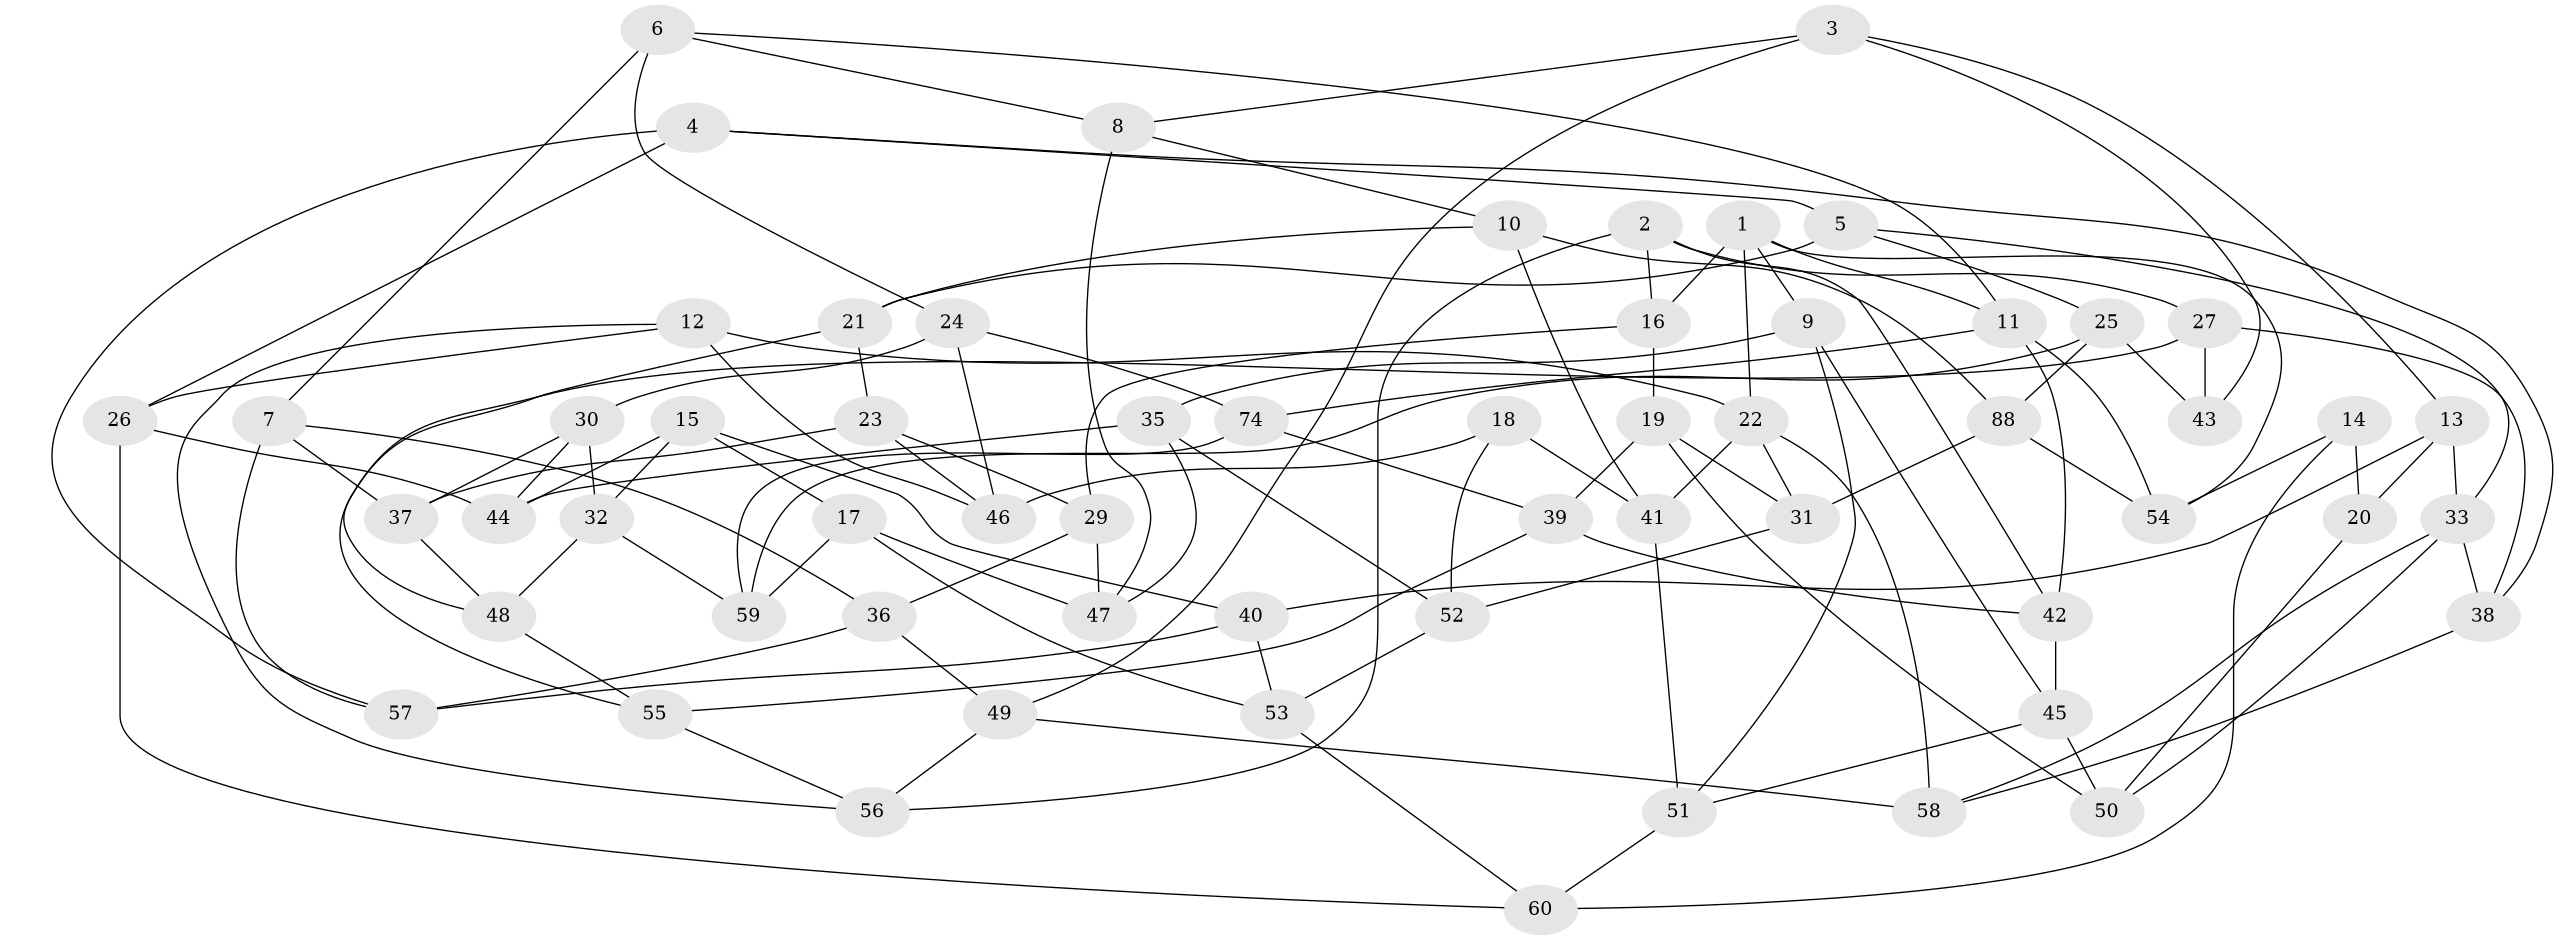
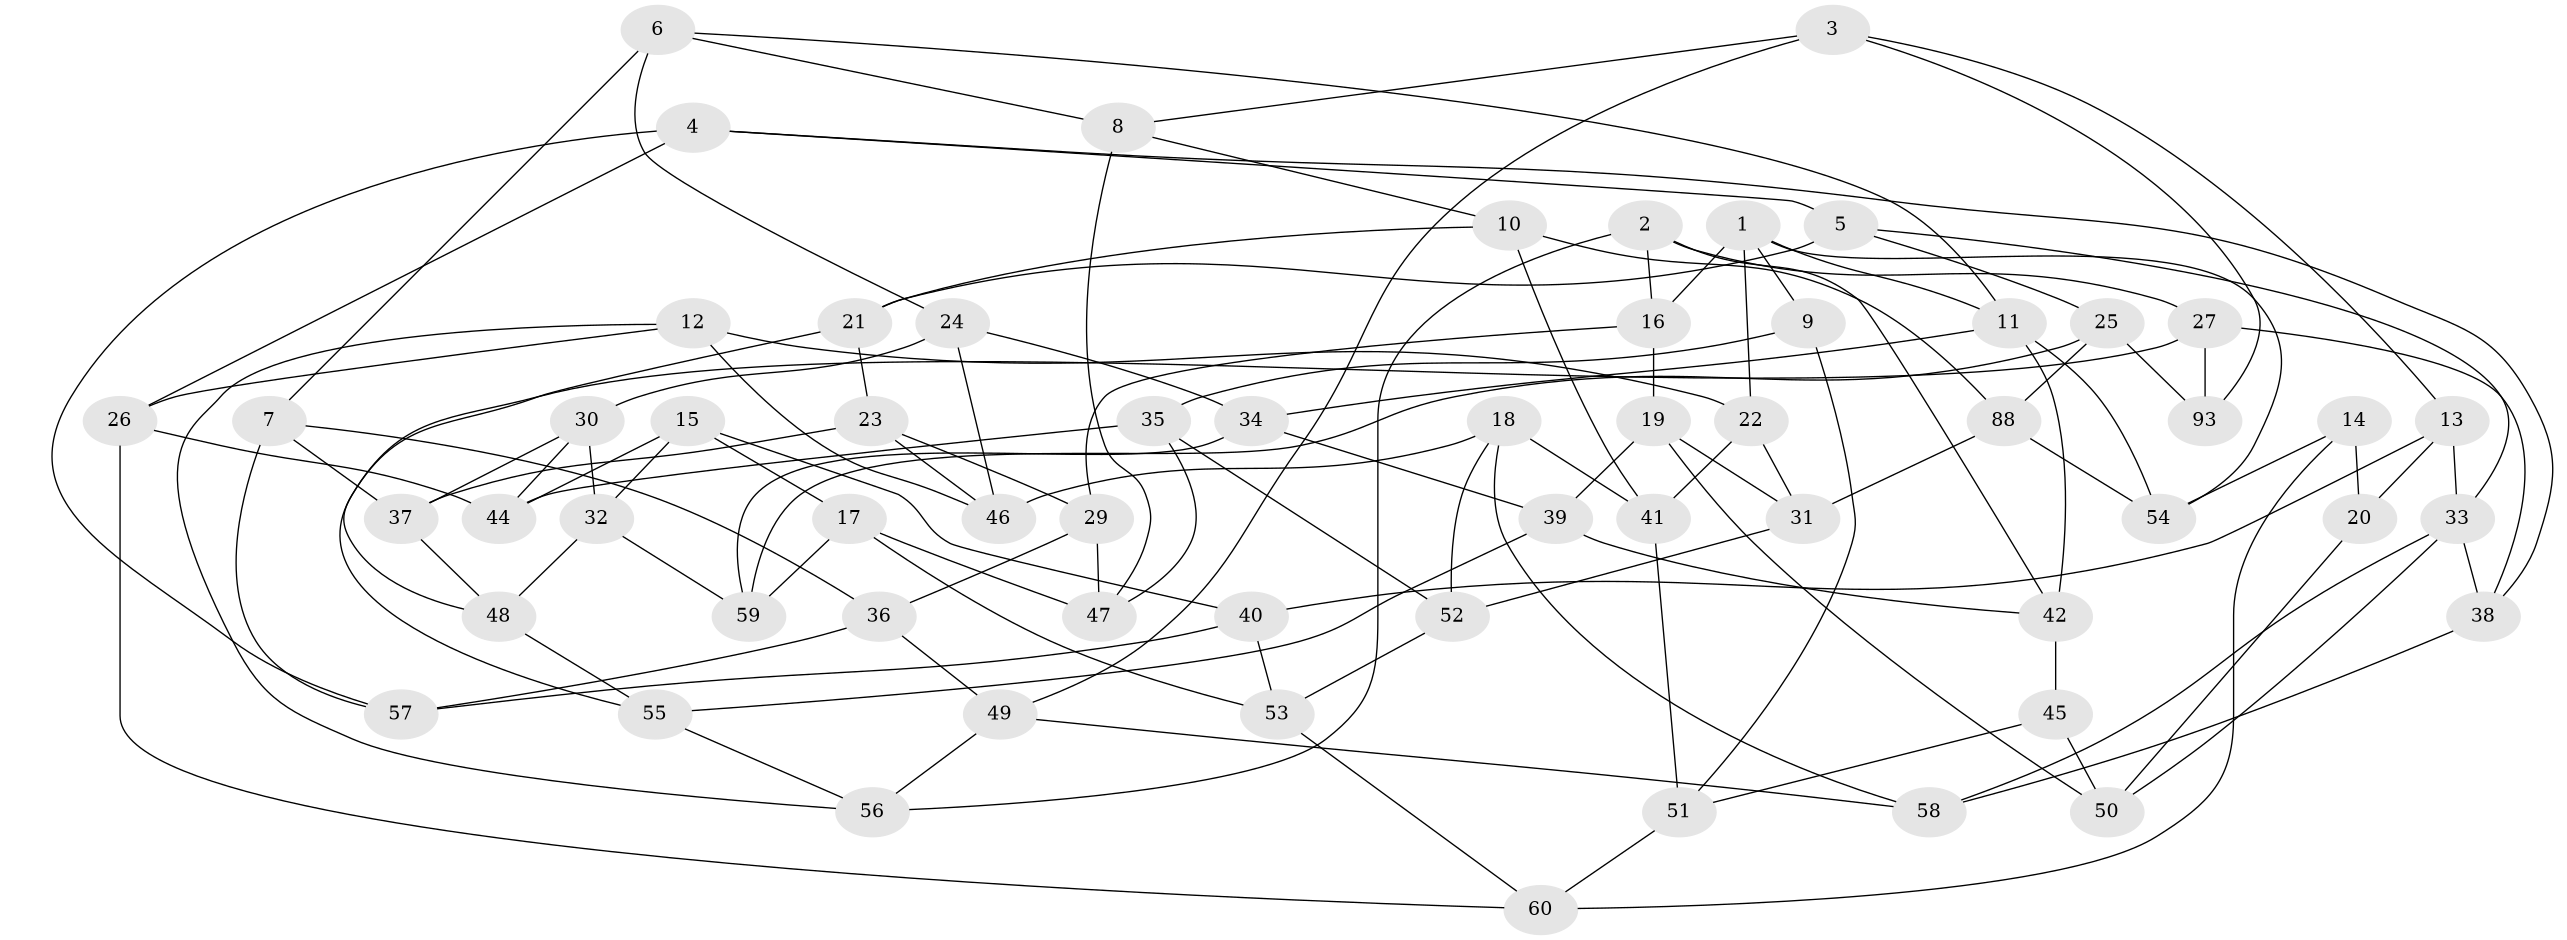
node "74": label "74" -> "34"
node "43": label "43" -> "93"
edge "9" -- "45": removed
edge "22" -- "58": now "18" -- "58"
